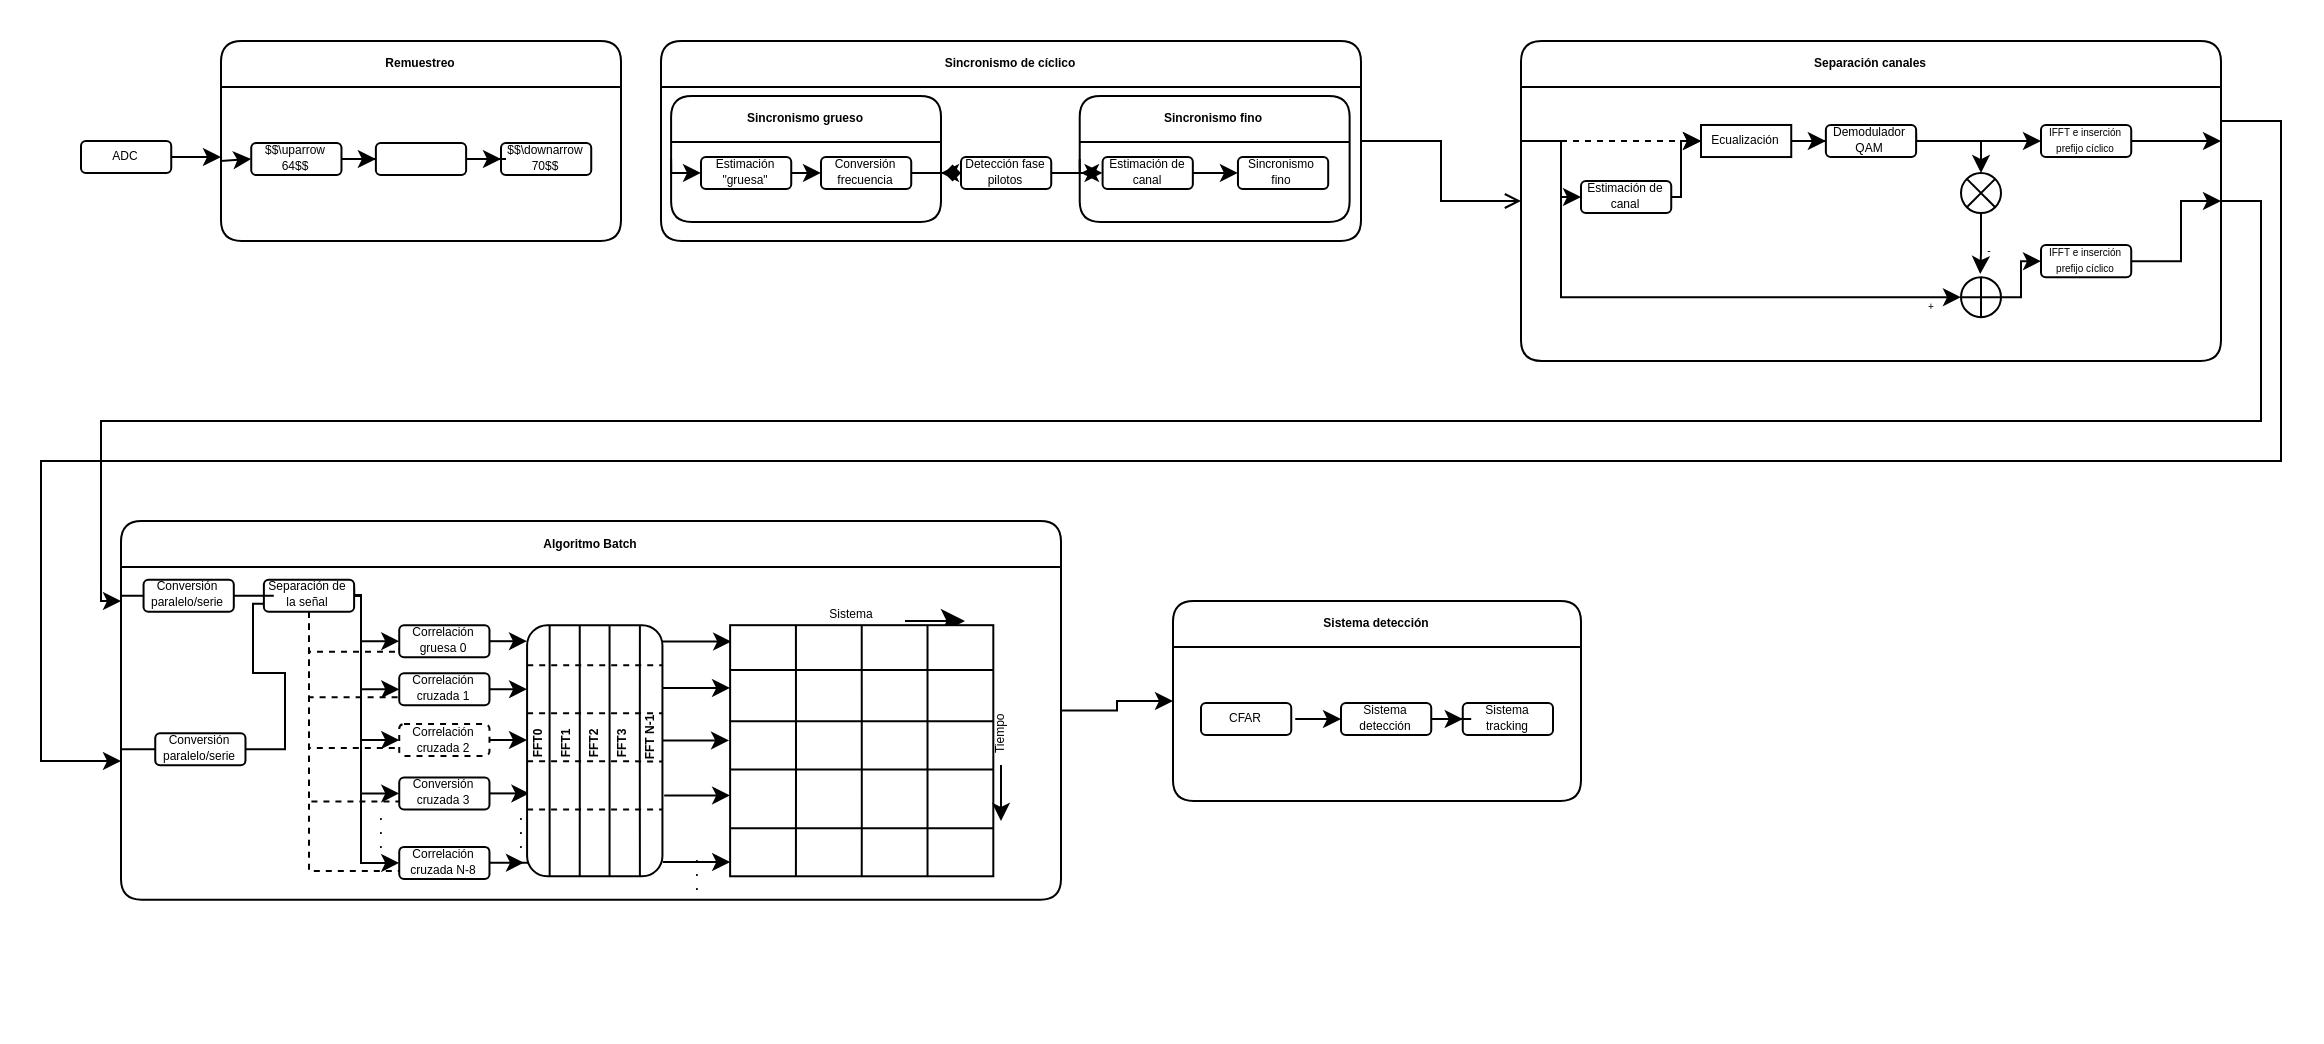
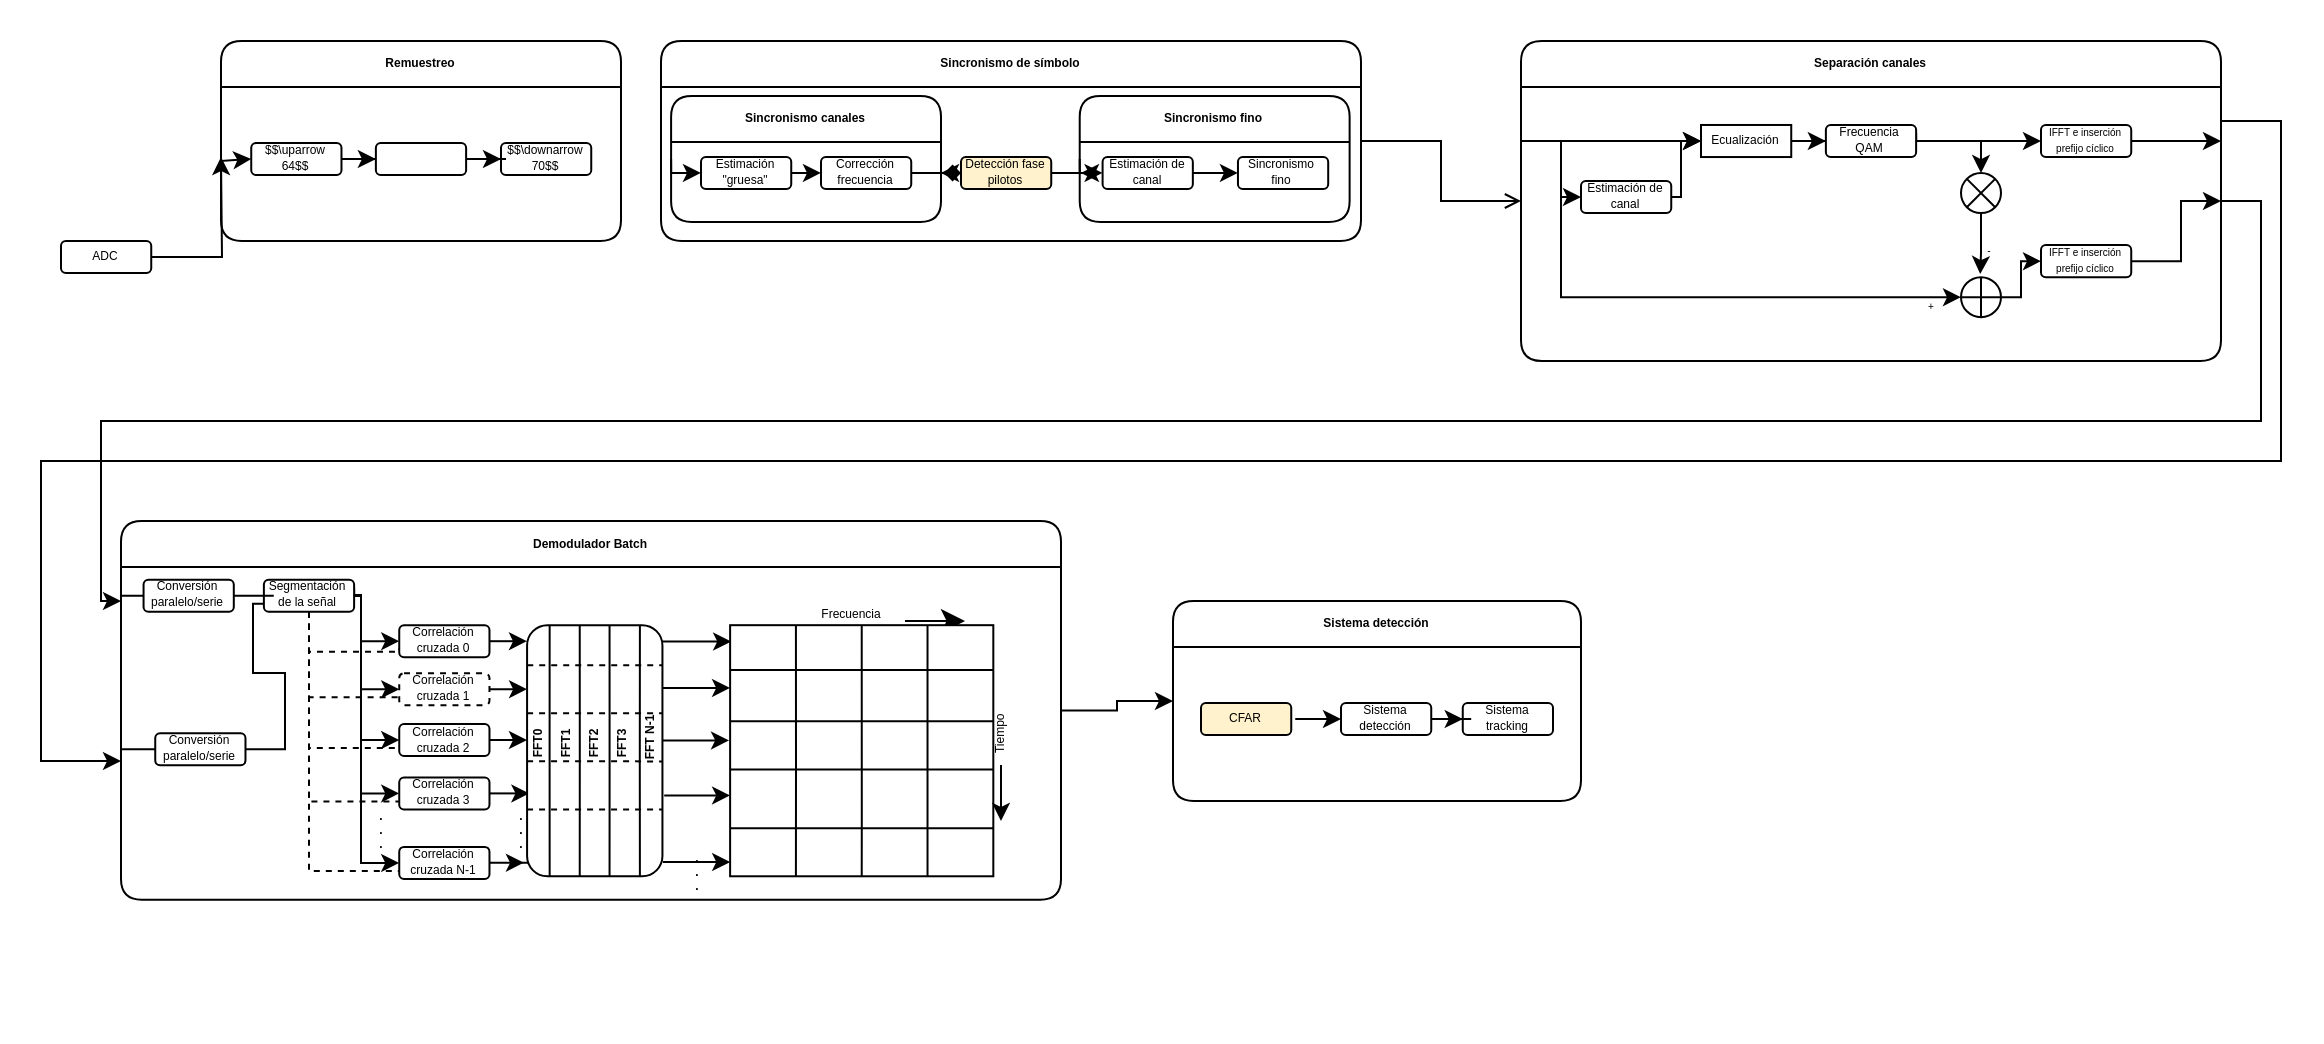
node "Sincronismo de cíclico": label "Sincronismo de cíclico" -> "Sincronismo de símbolo"
node "Sincronismo grueso": label "Sincronismo grueso" -> "Sincronismo canales"
edge "Separación canales" -> "Ecualización": style dashed -> solid
node "Demodulador QAM": label "Demodulador QAM" -> "Frecuencia QAM"
node "ADC": moved (126, 157) -> (106, 257)
node "Conversión frecuencia": label "Conversión frecuencia" -> "Corrección frecuencia"
node "Detección fase pilotos": fillcolor #ffffff -> #fff2cc
node "Algoritmo Batch": label "Algoritmo Batch" -> "Demodulador Batch"
node "Separación de la señal": label "Separación de la señal" -> "Segmentación de la señal"
node "Sistema": label "Sistema" -> "Frecuencia"
node "Correlación gruesa 0": label "Correlación gruesa 0" -> "Correlación cruzada 0"
node "Correlación cruzada 1": style solid -> dashed
node "CFAR": fillcolor #ffffff -> #fff2cc
node "Correlación cruzada 2": style dashed -> solid
node "Conversión cruzada 3": label "Conversión cruzada 3" -> "Correlación cruzada 3"
node "Correlación cruzada N-8": label "Correlación cruzada N-8" -> "Correlación cruzada N-1"
